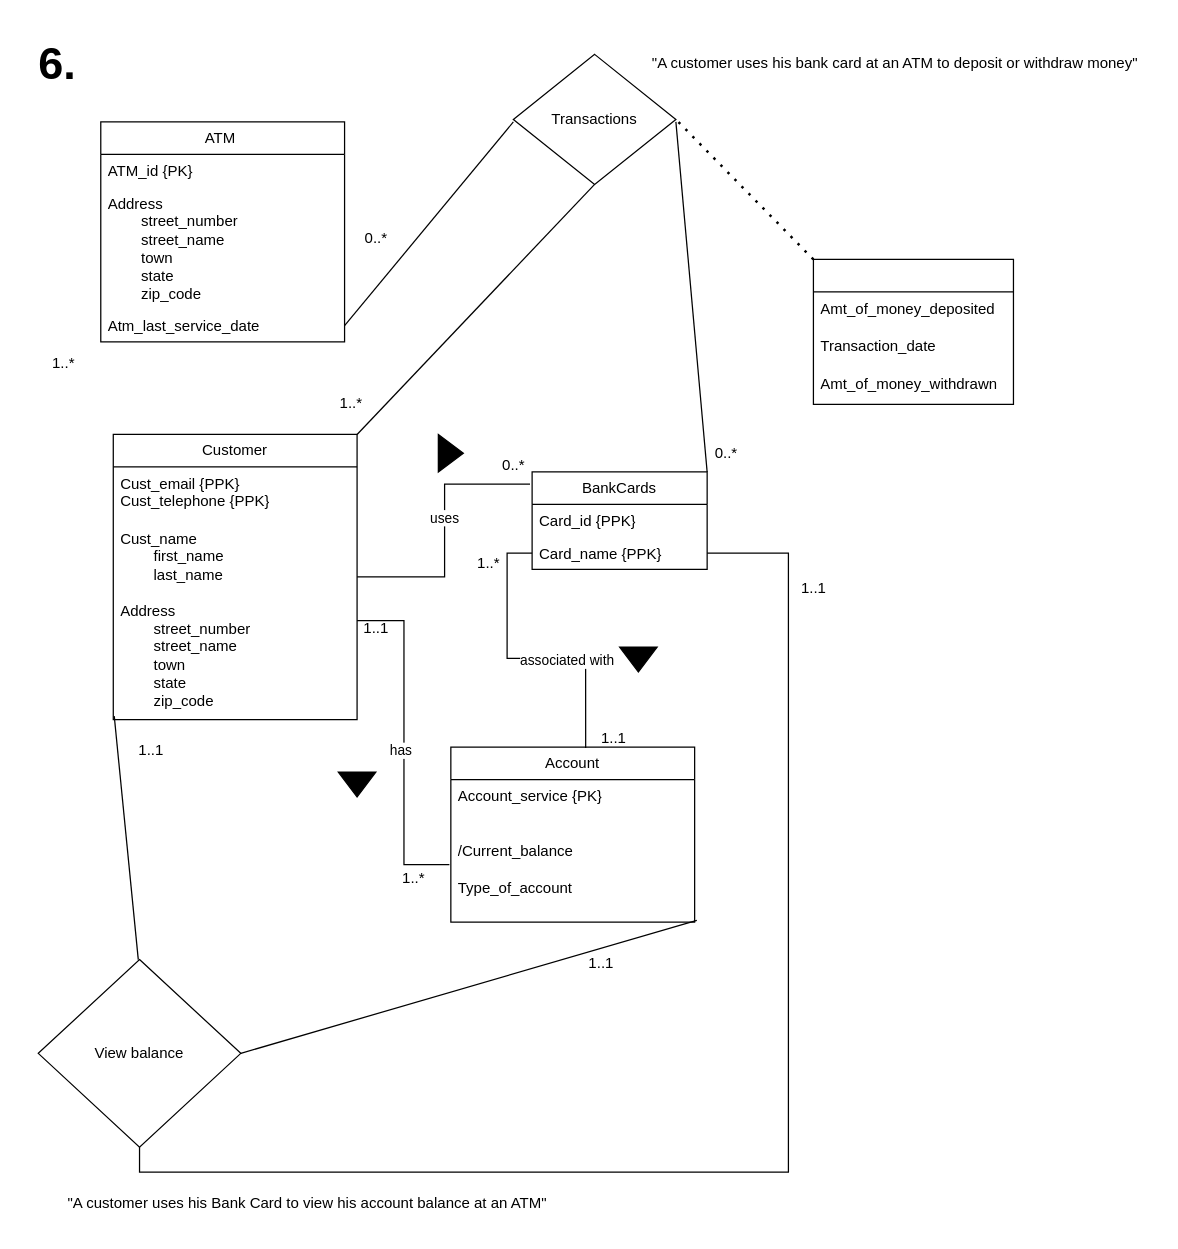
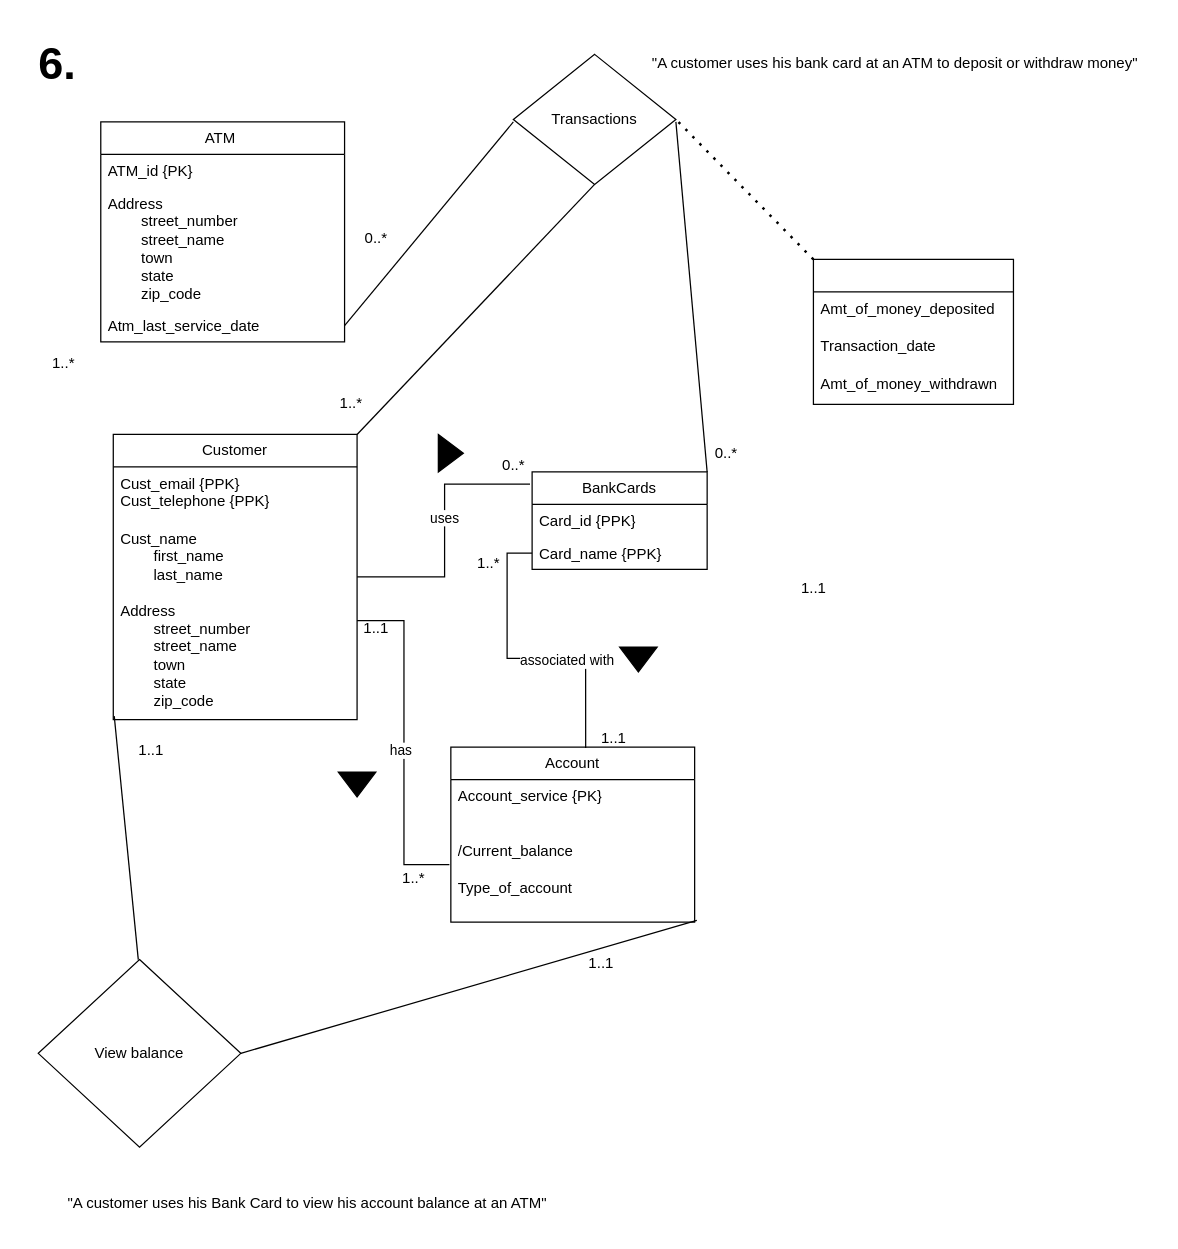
edge "Card_name {PPK}" -- "View balance": removed
